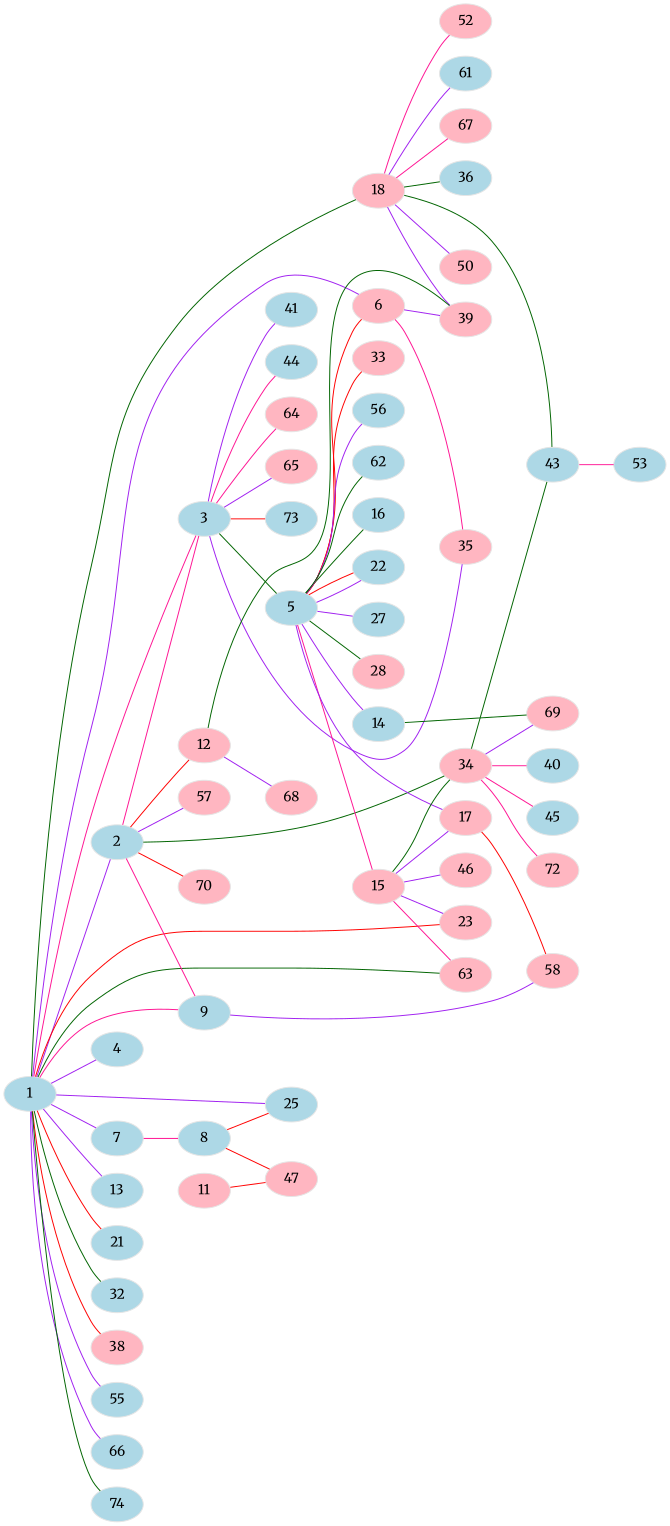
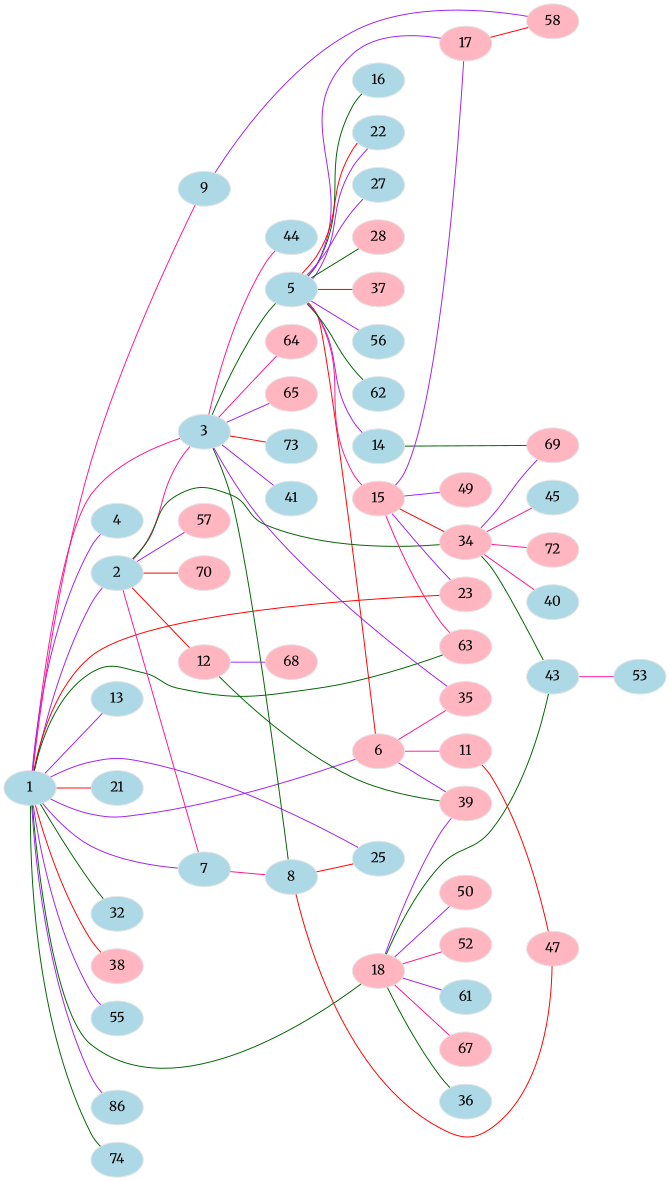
node "33": label "33" -> "37"
edge "3" -- "8": added
edge "6" -- "11": added
edge "34" -- "15": color darkgreen -> red
node "46": label "46" -> "49"
edge "2" -- "9": now "2" -- "7"
node "66": label "66" -> "86"
